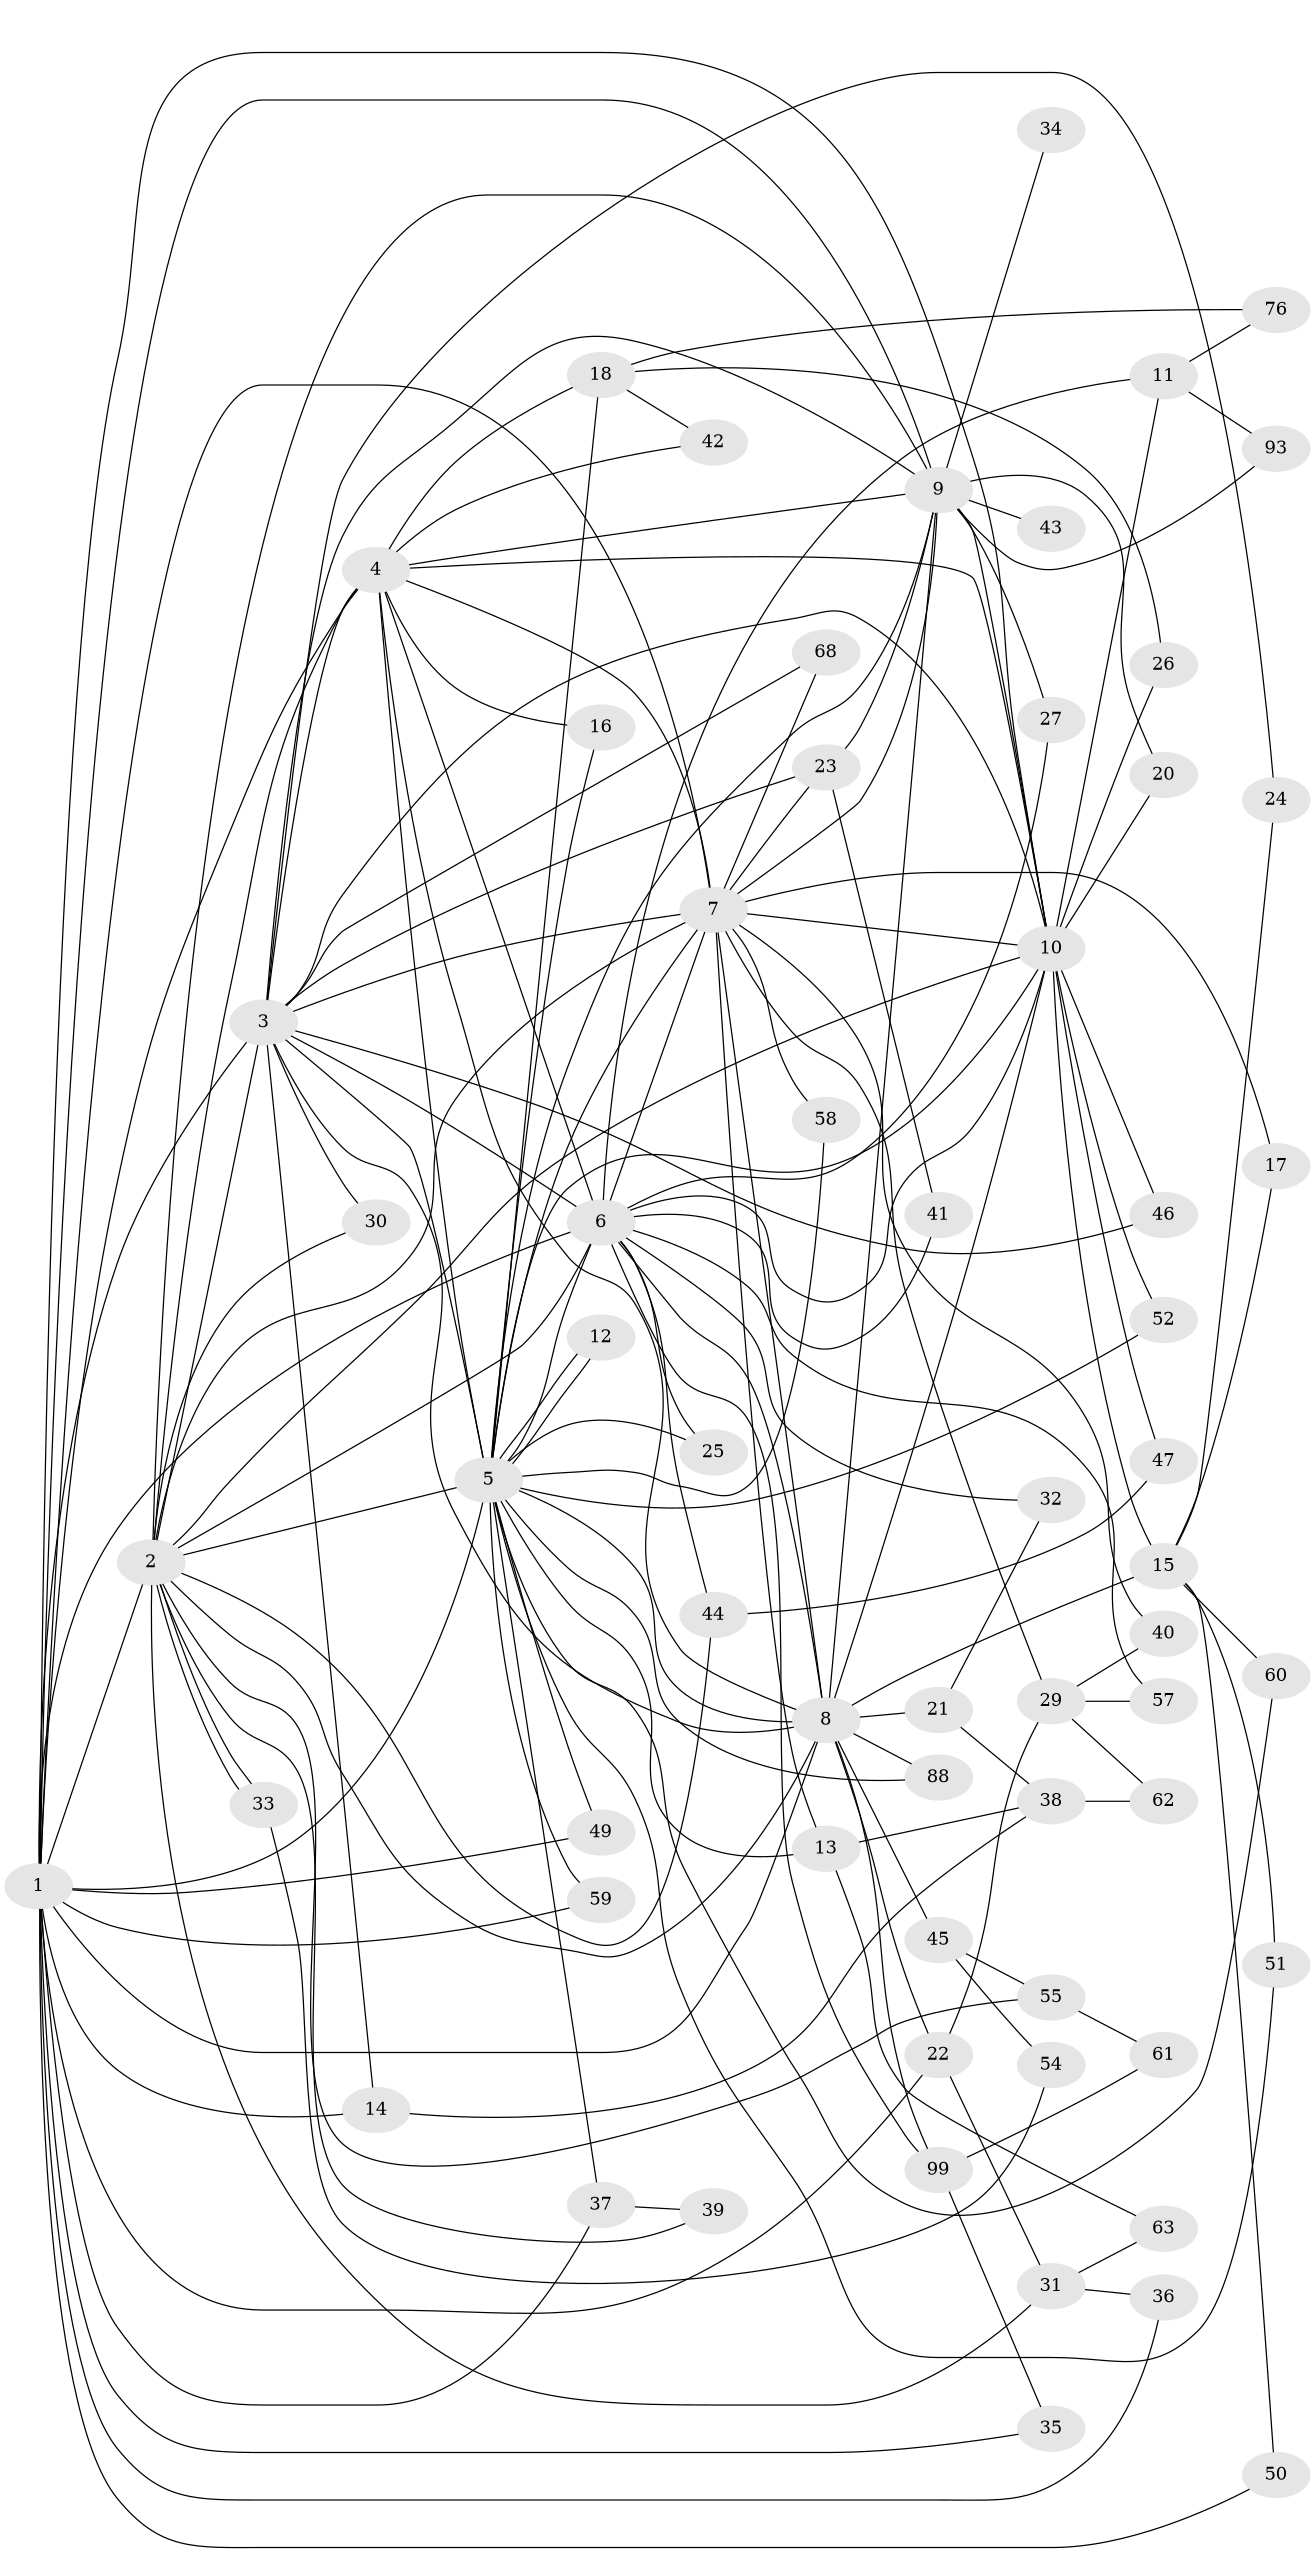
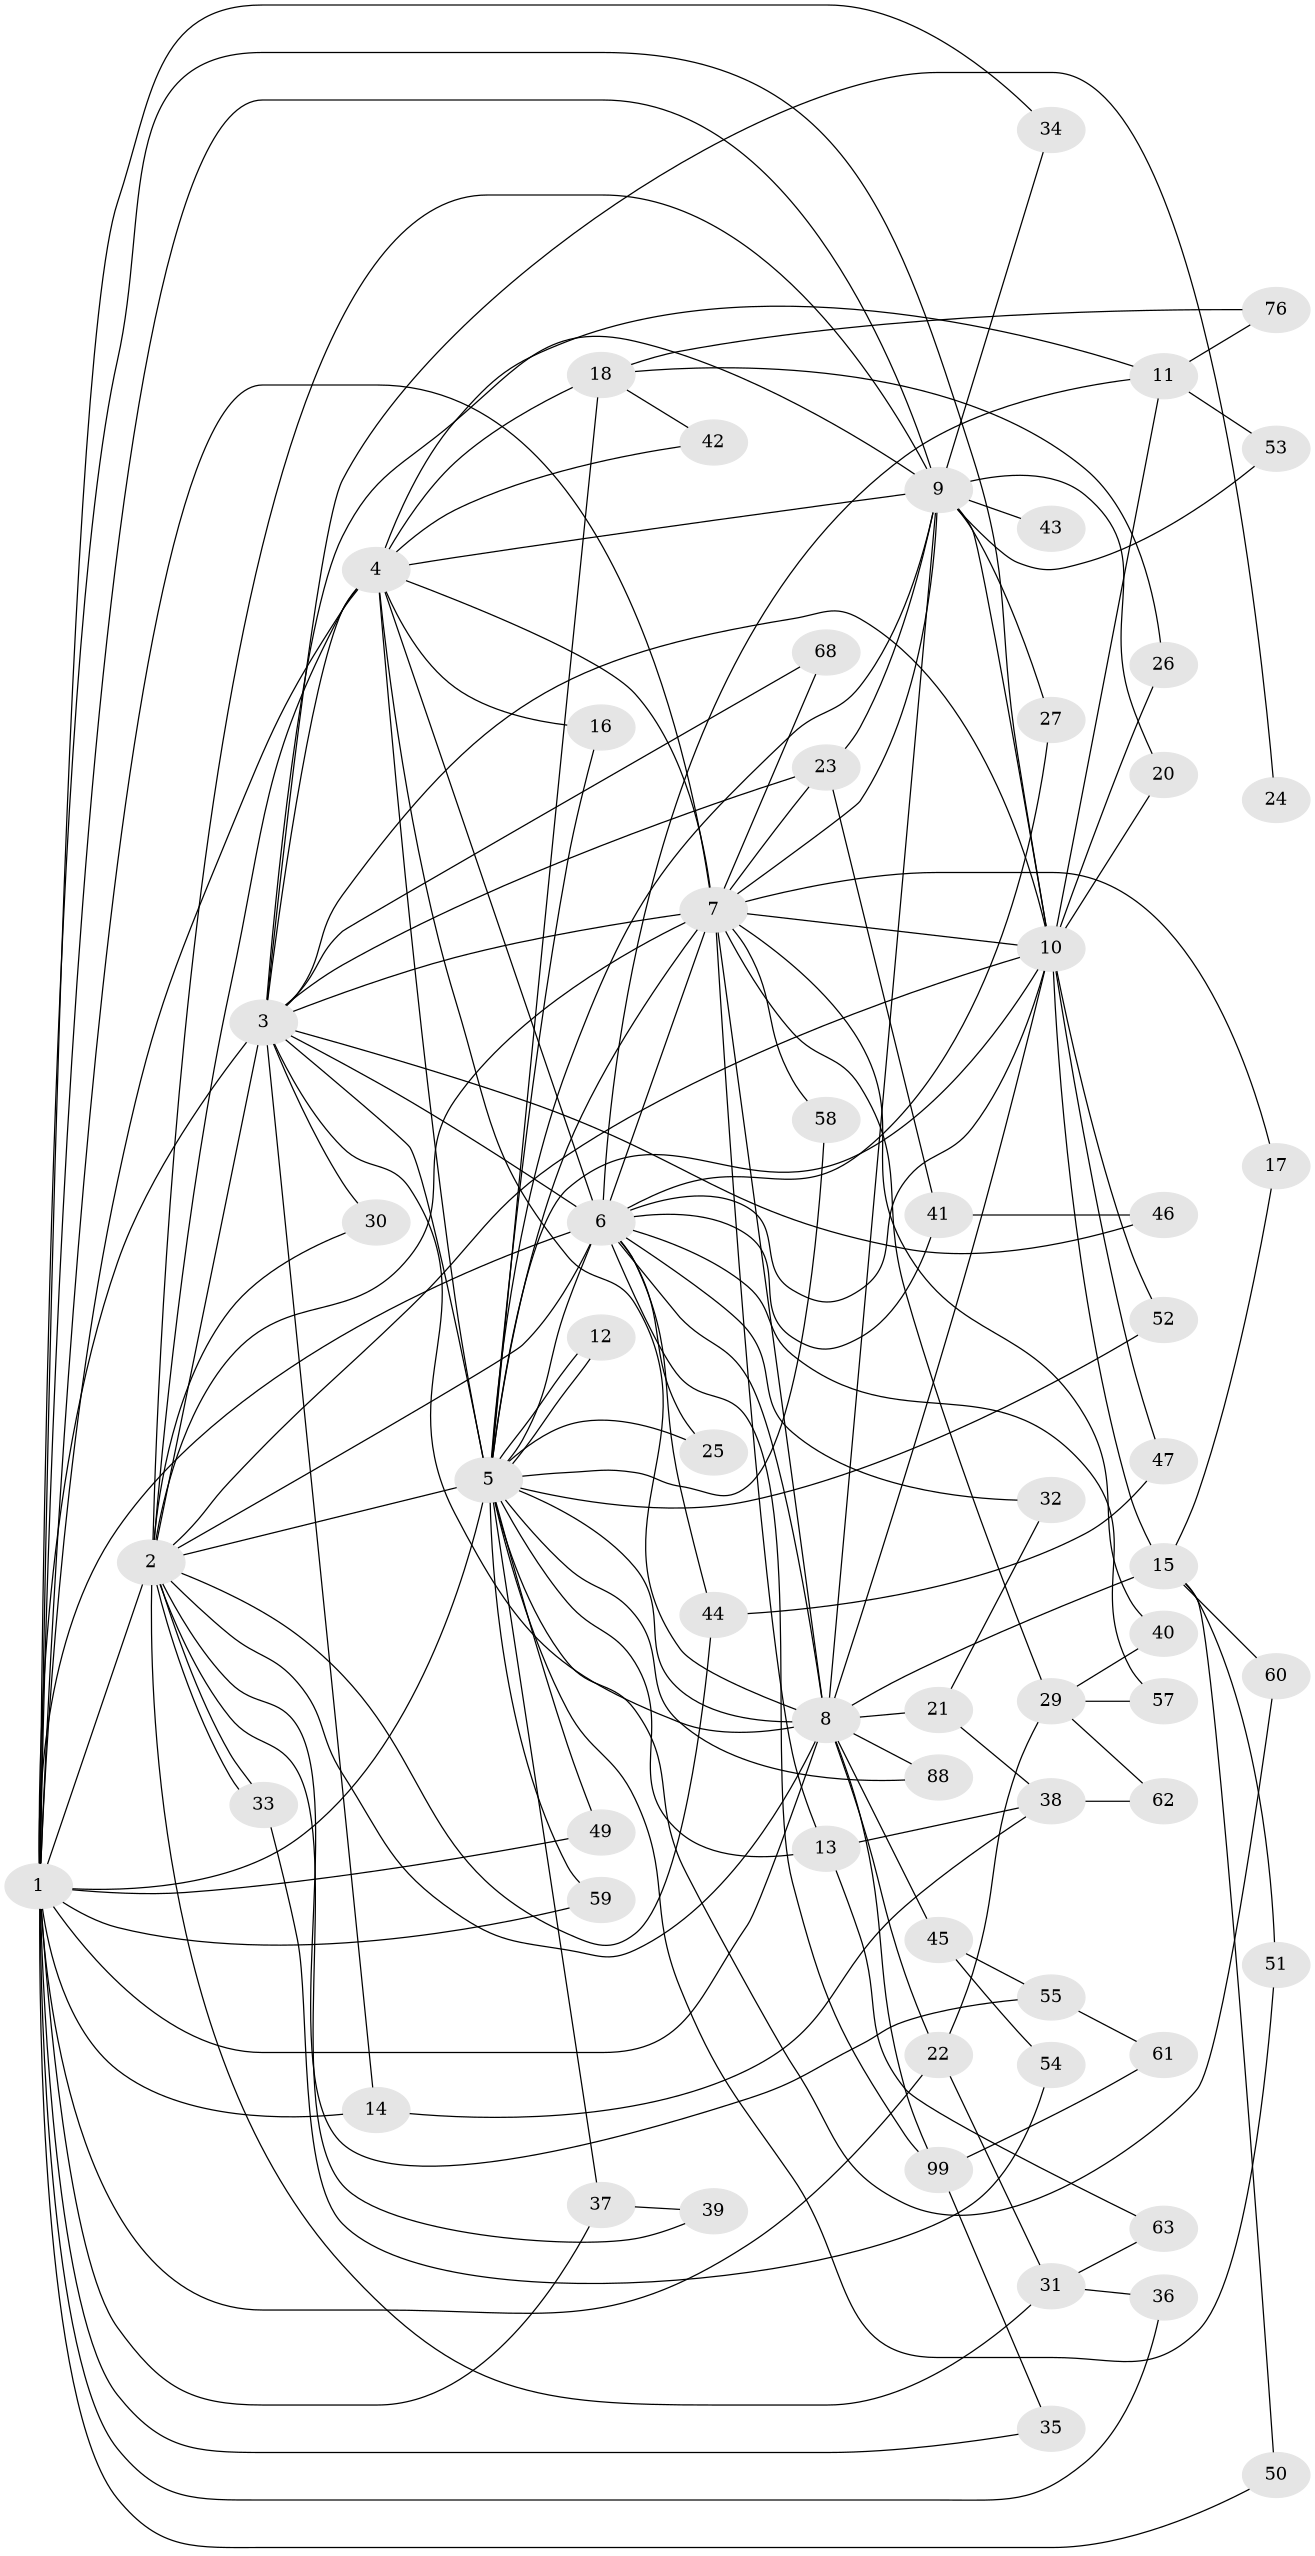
node "93": label "93" -> "53"
edge "34" -- "1": added
edge "4" -- "10": now "4" -- "11"
edge "10" -- "46": now "41" -- "46"
edge "24" -- "15": removed
